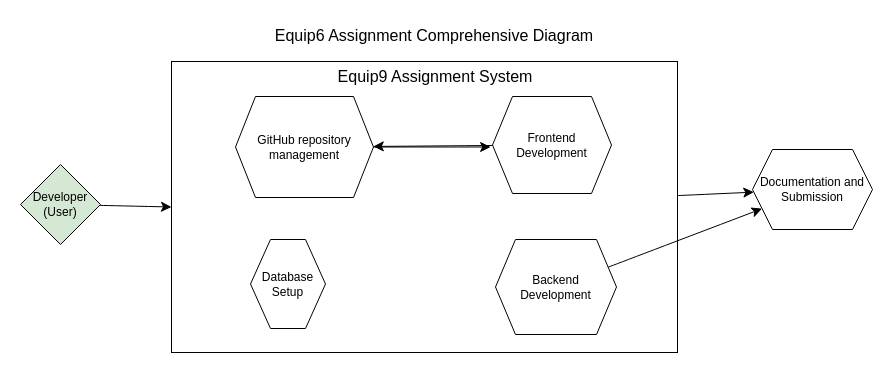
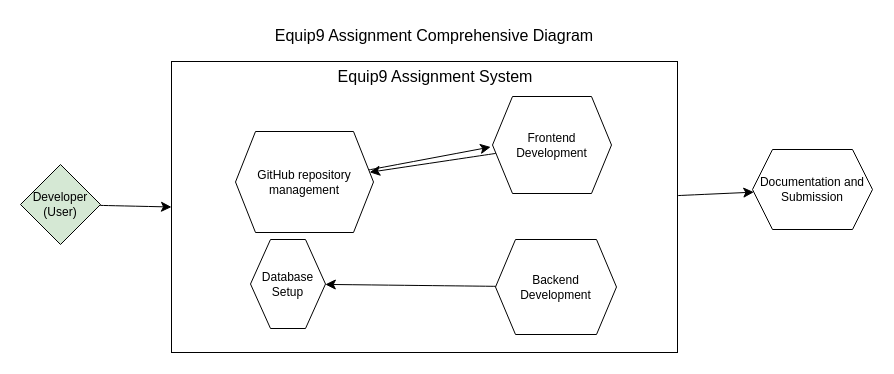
node "Equip6 Assignment Comprehensive Diagram": label "Equip6 Assignment Comprehensive Diagram" -> "Equip9 Assignment Comprehensive Diagram"
node "GitHub repository management": moved (305, 147) -> (305, 182)
edge "Backend Development" -> "Documentation and Submission": now "Backend Development" -> "Database Setup"
